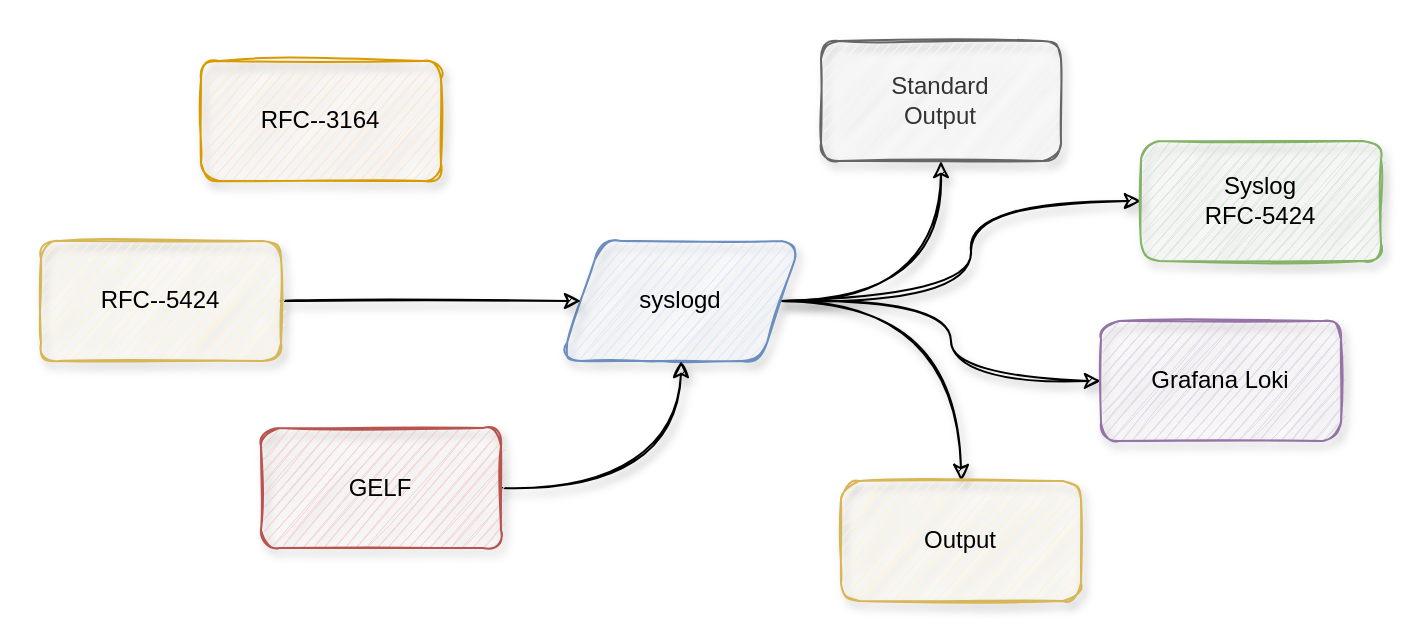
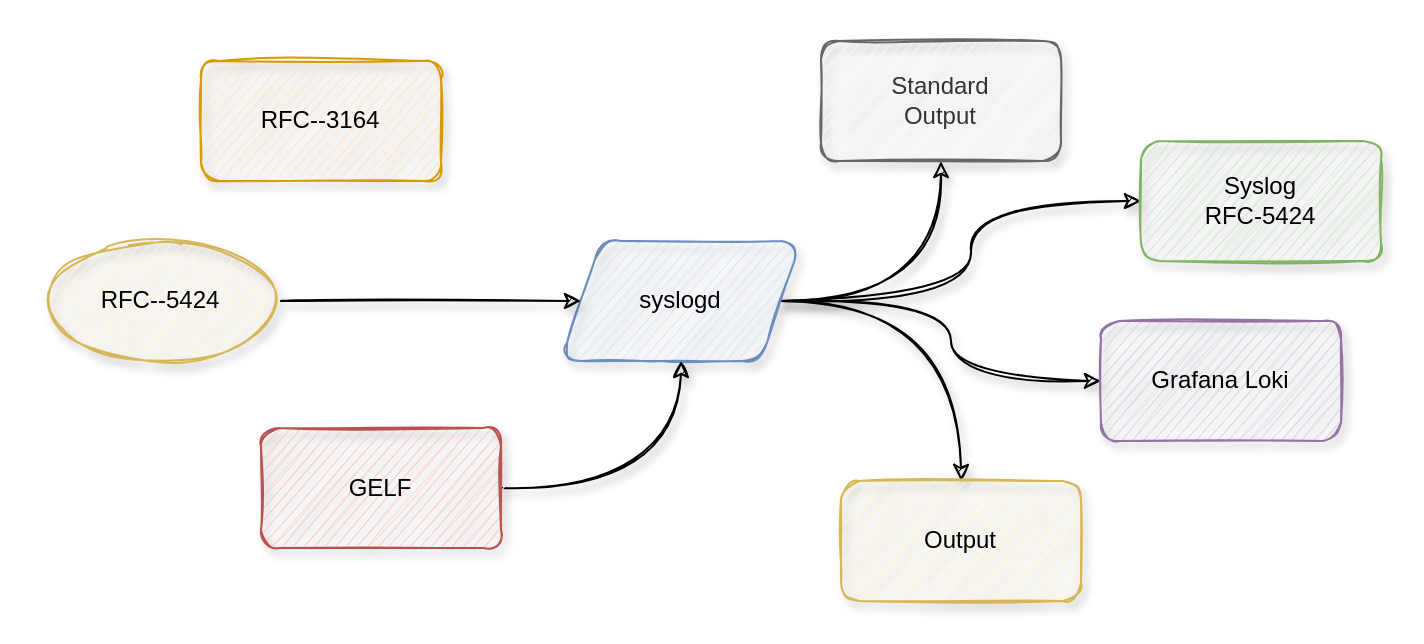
node "RFC--5424": shape rounded rectangle -> ellipse
